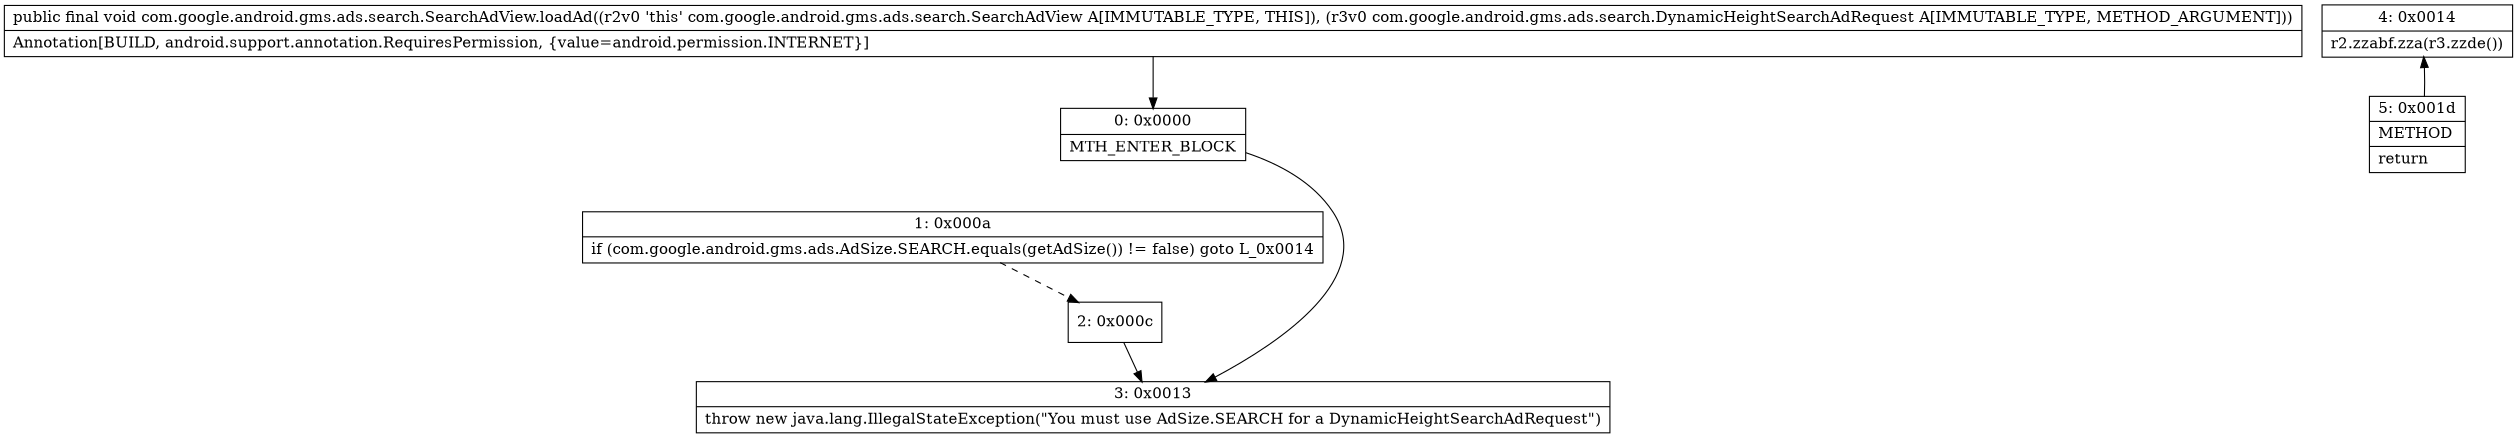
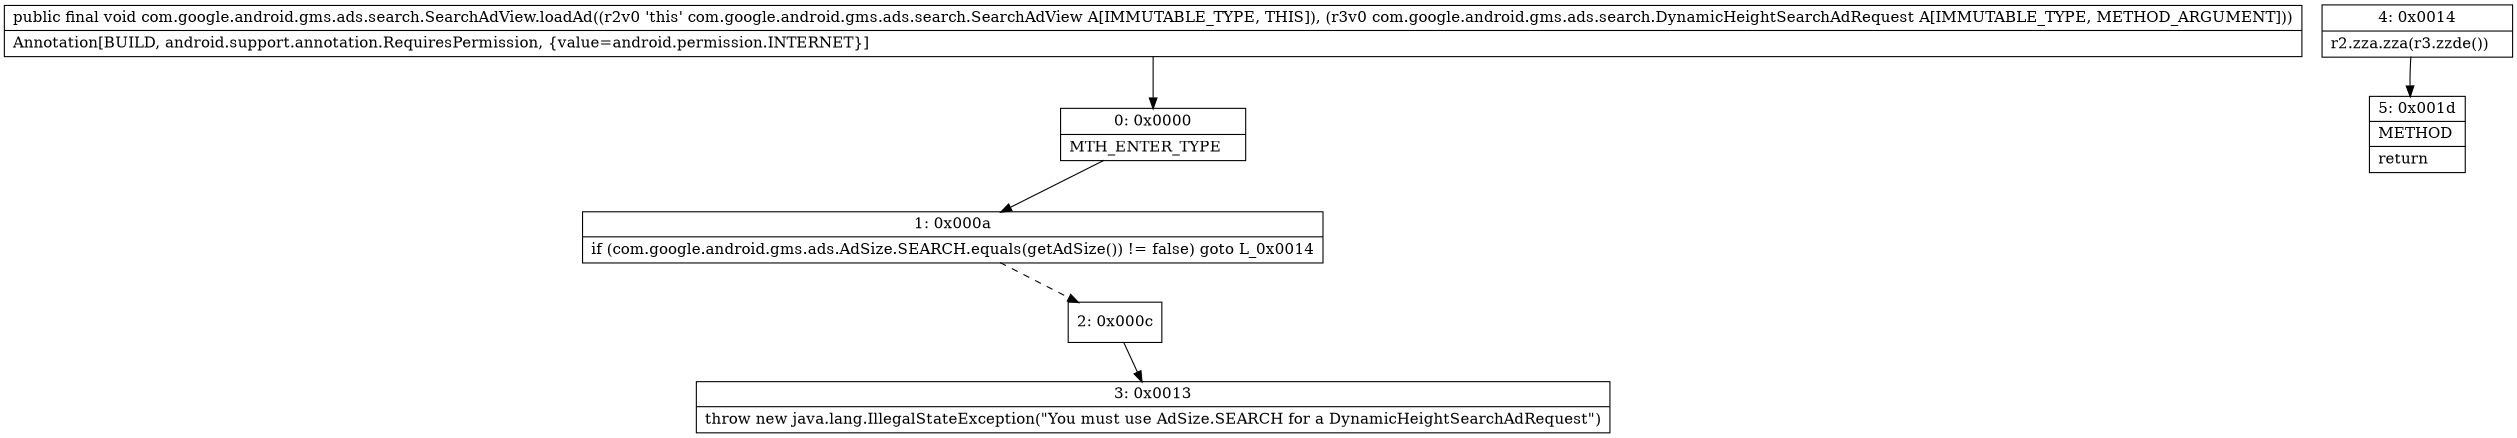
node "4: 0x0014": text "r2.zzabf.zza(r3.zzde())" -> "r2.zza.zza(r3.zzde())"
edge "5: 0x001d" -> "4: 0x0014": reversed
node "0: 0x0000": text "MTH_ENTER_BLOCK" -> "MTH_ENTER_TYPE"
edge "0: 0x0000" -> "3: 0x0013": now "0: 0x0000" -> "1: 0x000a"
